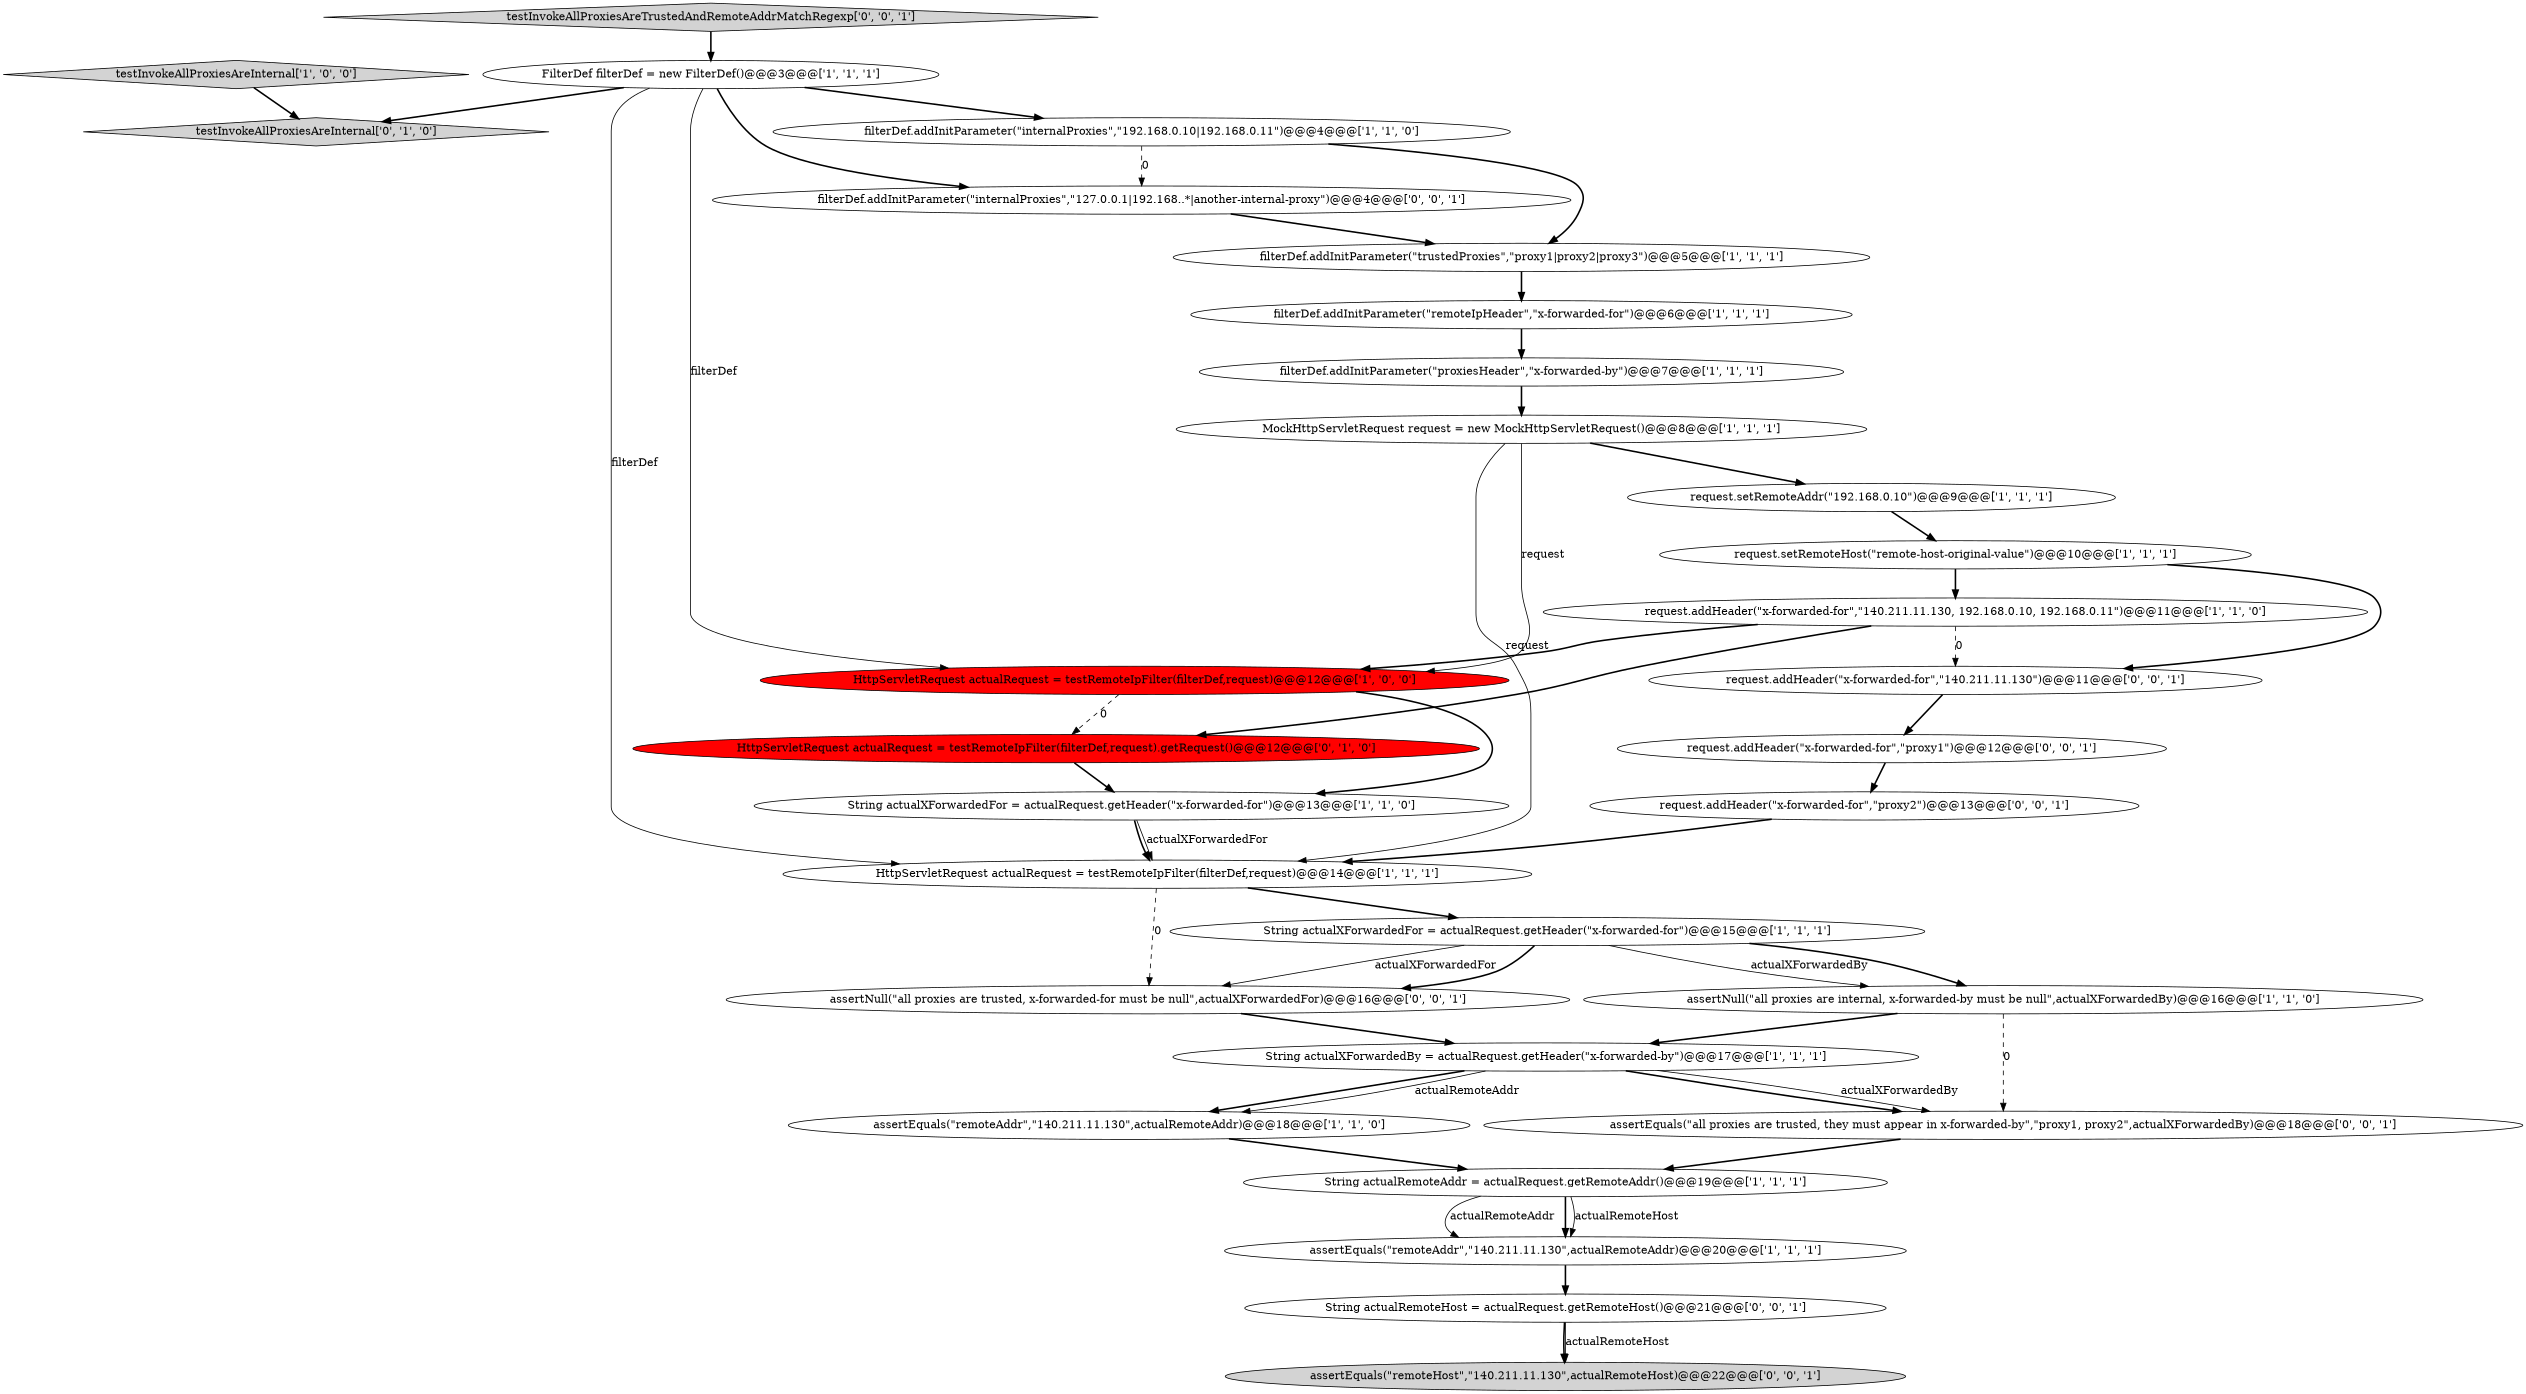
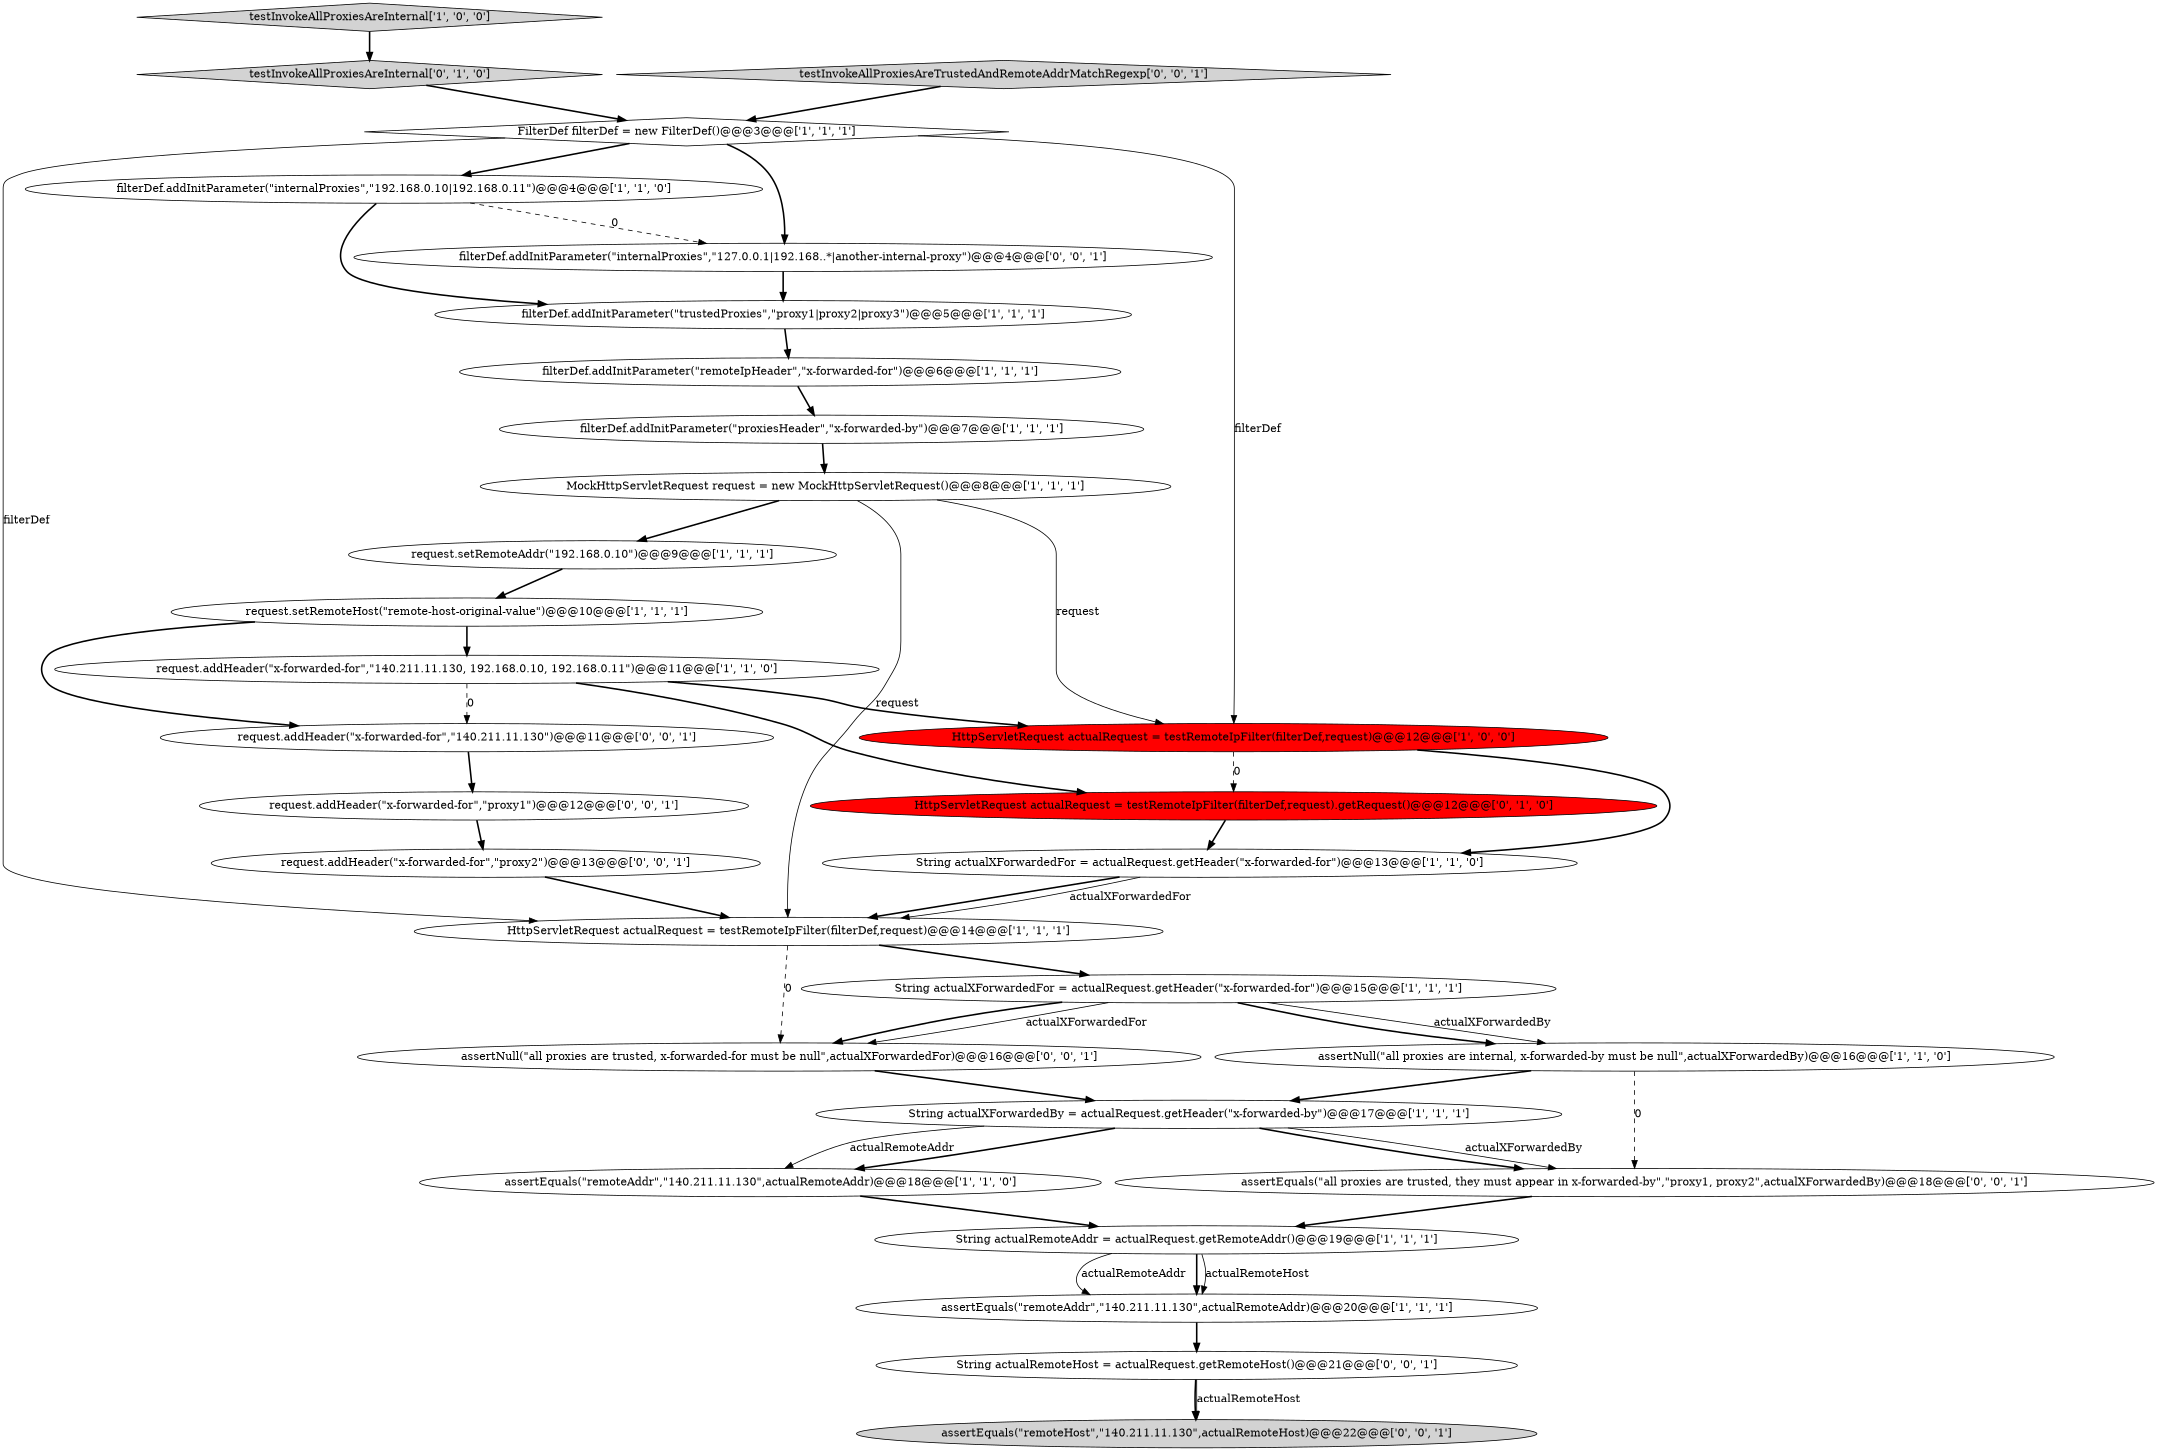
node "FilterDef filterDef = new FilterDef()@@@3@@@['1', '1', '1']": shape ellipse -> diamond
edge "FilterDef filterDef = new FilterDef()@@@3@@@['1', '1', '1']" -> "testInvokeAllProxiesAreInternal['0', '1', '0']": reversed
